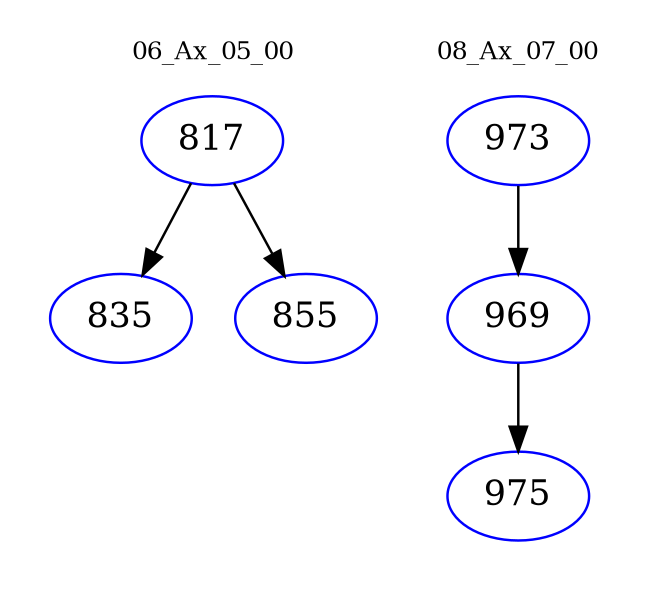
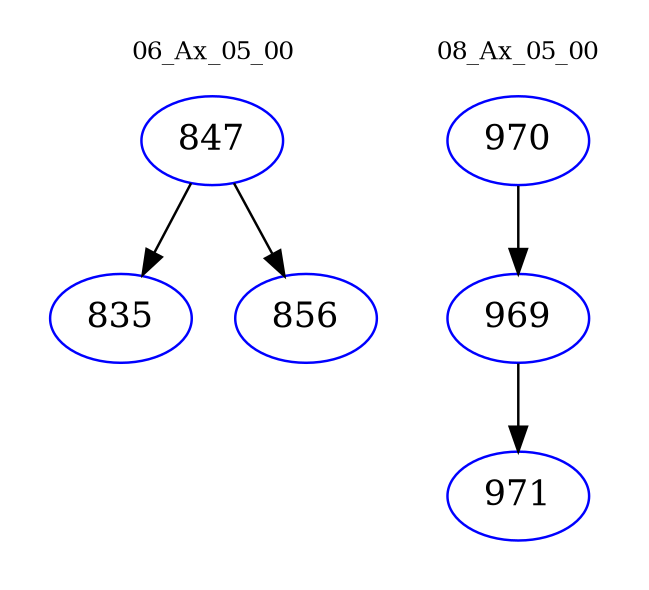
cluster "08_Ax_07_00": label "08_Ax_07_00" -> "08_Ax_05_00"
node "817": label "817" -> "847"
node "973": label "973" -> "970"
node "855": label "855" -> "856"
node "975": label "975" -> "971"
